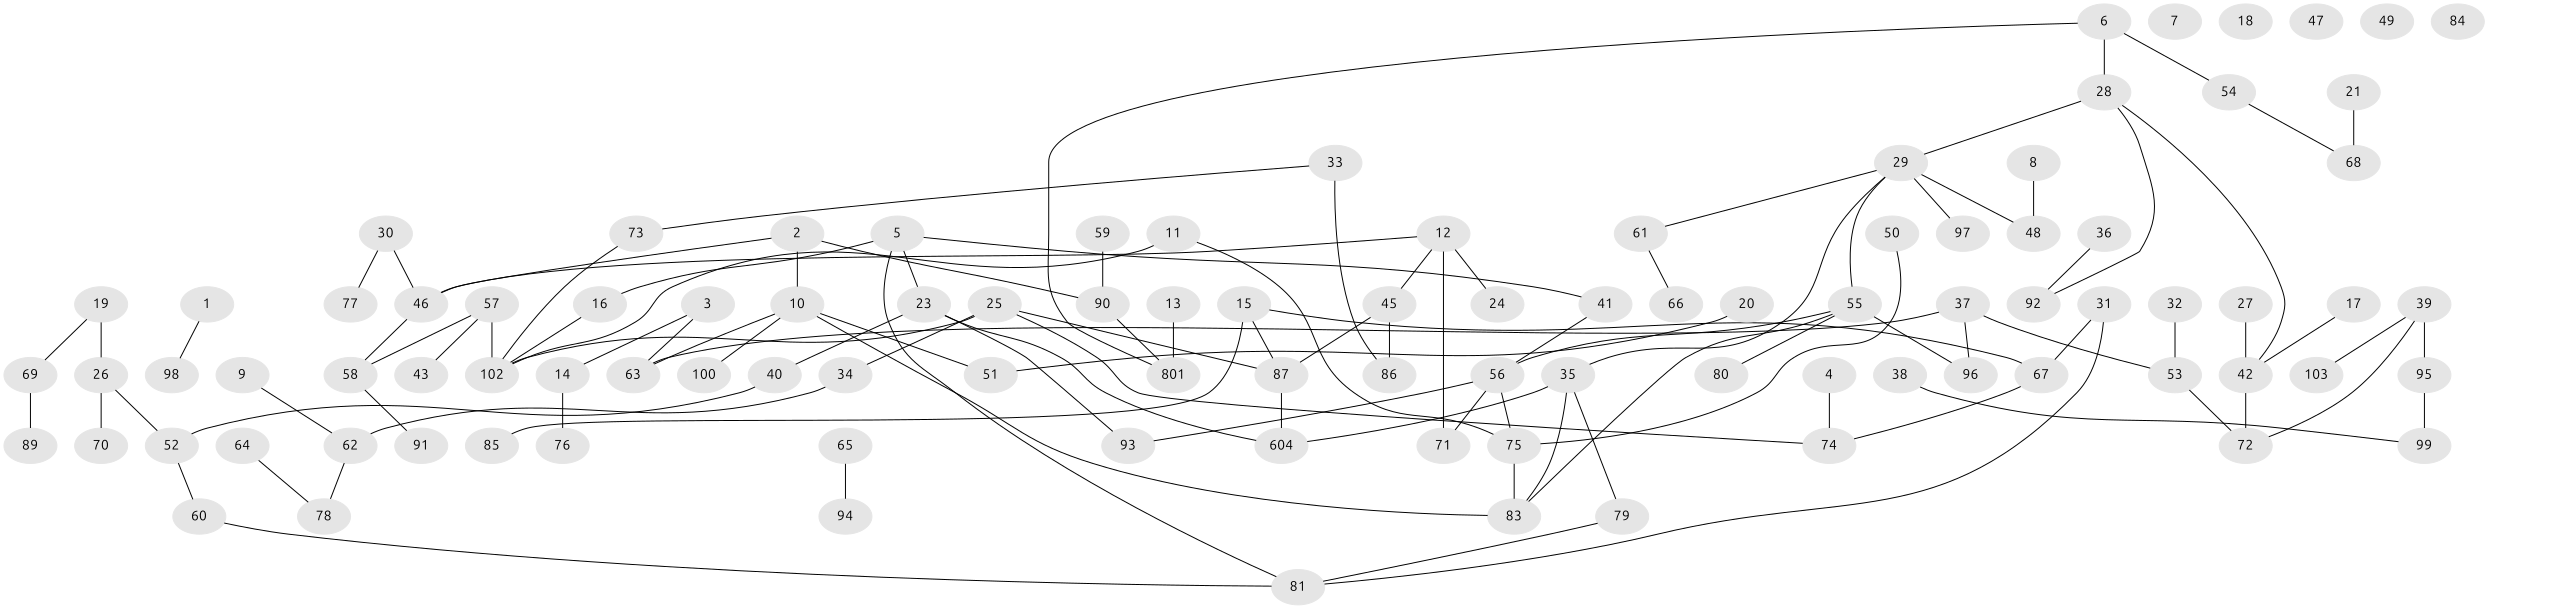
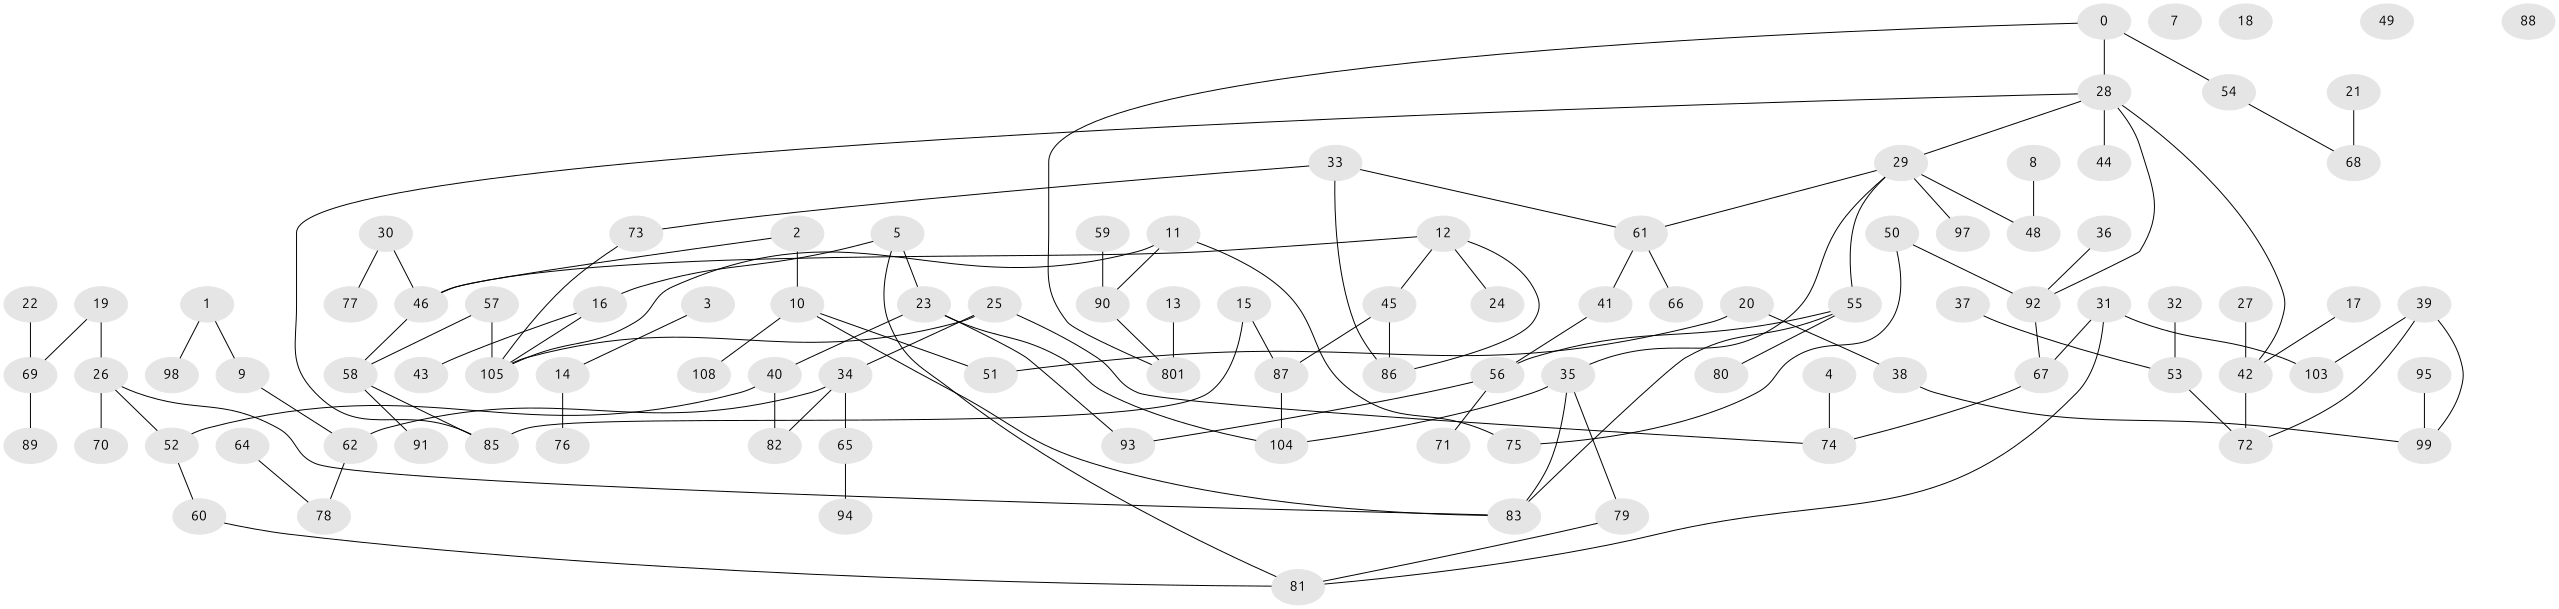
node "6": label "6" -> "0"
node "47": removed
node "84": removed
node "88": added
edge "28" -- "85": added
node "44": added
edge "33" -- "61": added
edge "5" -- "41": now "61" -- "41"
edge "50" -- "92": added
edge "2" -- "90": now "11" -- "90"
node "22": added
edge "15" -- "67": now "92" -- "67"
edge "25" -- "87": removed
edge "20" -- "38": added
edge "1" -- "9": added
edge "57" -- "43": now "16" -- "43"
edge "12" -- "71": now "12" -- "86"
edge "31" -- "103": added
edge "39" -- "95": now "39" -- "99"
node "102": label "102" -> "105"
node "63": removed
node "100": label "100" -> "108"
node "96": removed
edge "58" -- "85": added
edge "56" -- "75": removed
edge "34" -- "65": added
node "82": added
node "604": label "604" -> "104"
edge "75" -- "83": now "26" -- "83"
